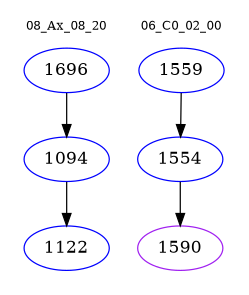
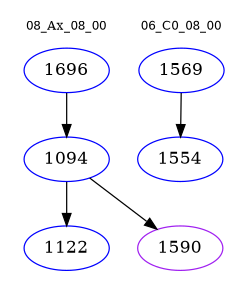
cluster "08_Ax_08_20": label "08_Ax_08_20" -> "08_Ax_08_00"
cluster "06_C0_02_00": label "06_C0_02_00" -> "06_C0_08_00"
node "1559": label "1559" -> "1569"
edge "1554" -> "1590": now "1094" -> "1590"
